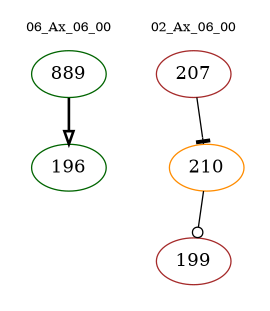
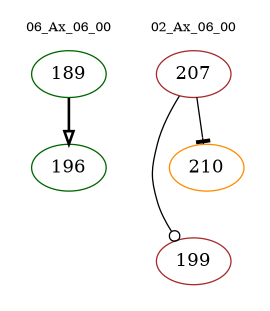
node "889": label "889" -> "189"
edge "210" -> "199": now "207" -> "199"
